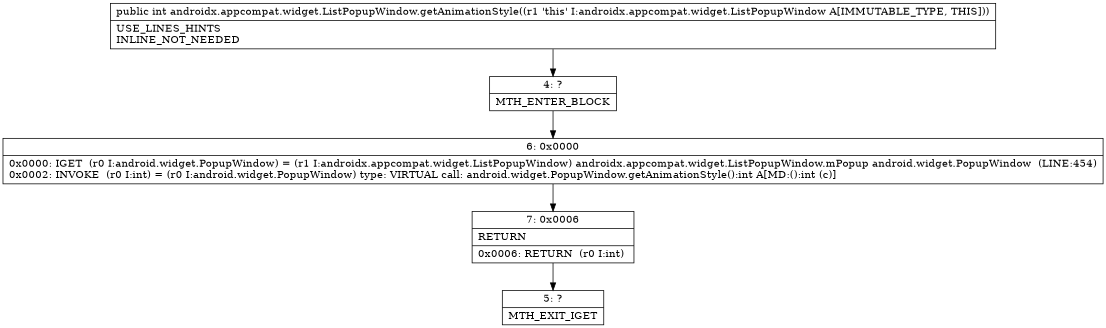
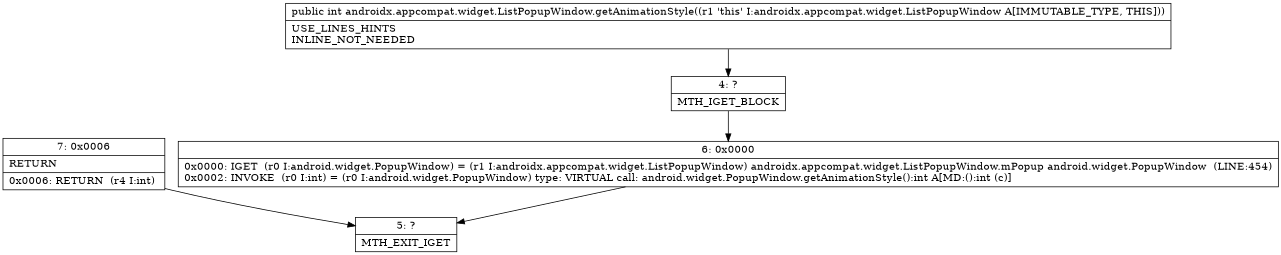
node "4: ?": text "MTH_ENTER_BLOCK" -> "MTH_IGET_BLOCK"
edge "6: 0x0000" -> "7: 0x0006": now "6: 0x0000" -> "5: ?"
node "7: 0x0006": text "0x0006: RETURN  (r0 I:int)" -> "0x0006: RETURN  (r4 I:int)"
